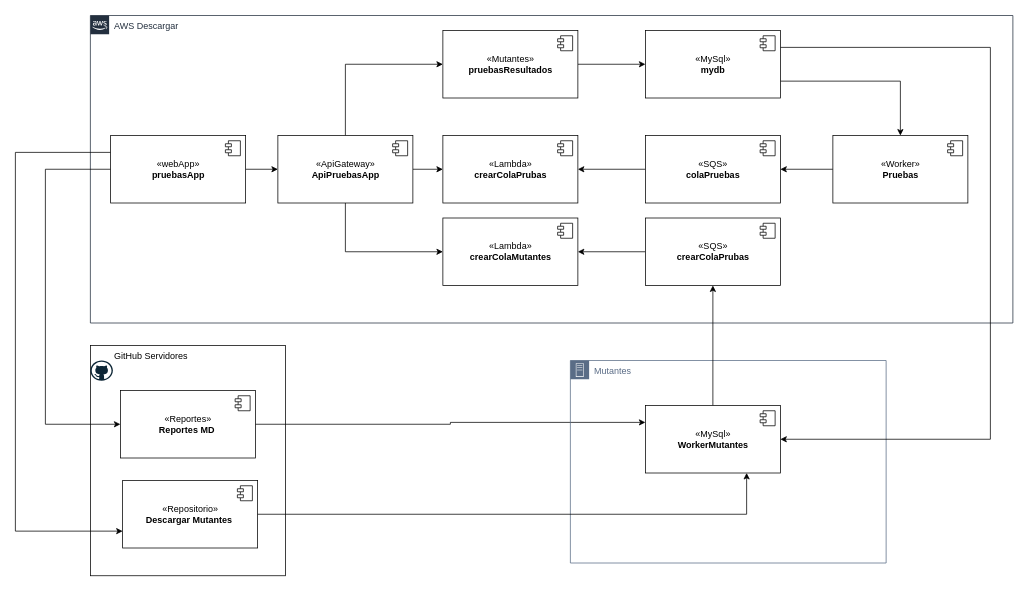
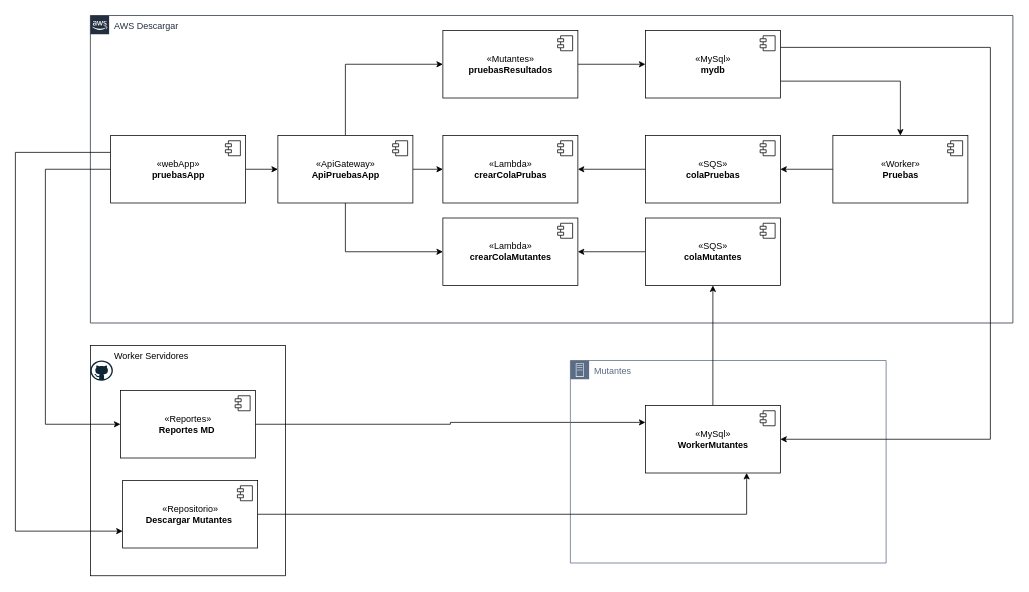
node "«SQS» crearColaPrubas": label "«SQS» crearColaPrubas" -> "«SQS» colaMutantes"
node "GitHub Servidores": label "GitHub Servidores" -> "Worker Servidores"
